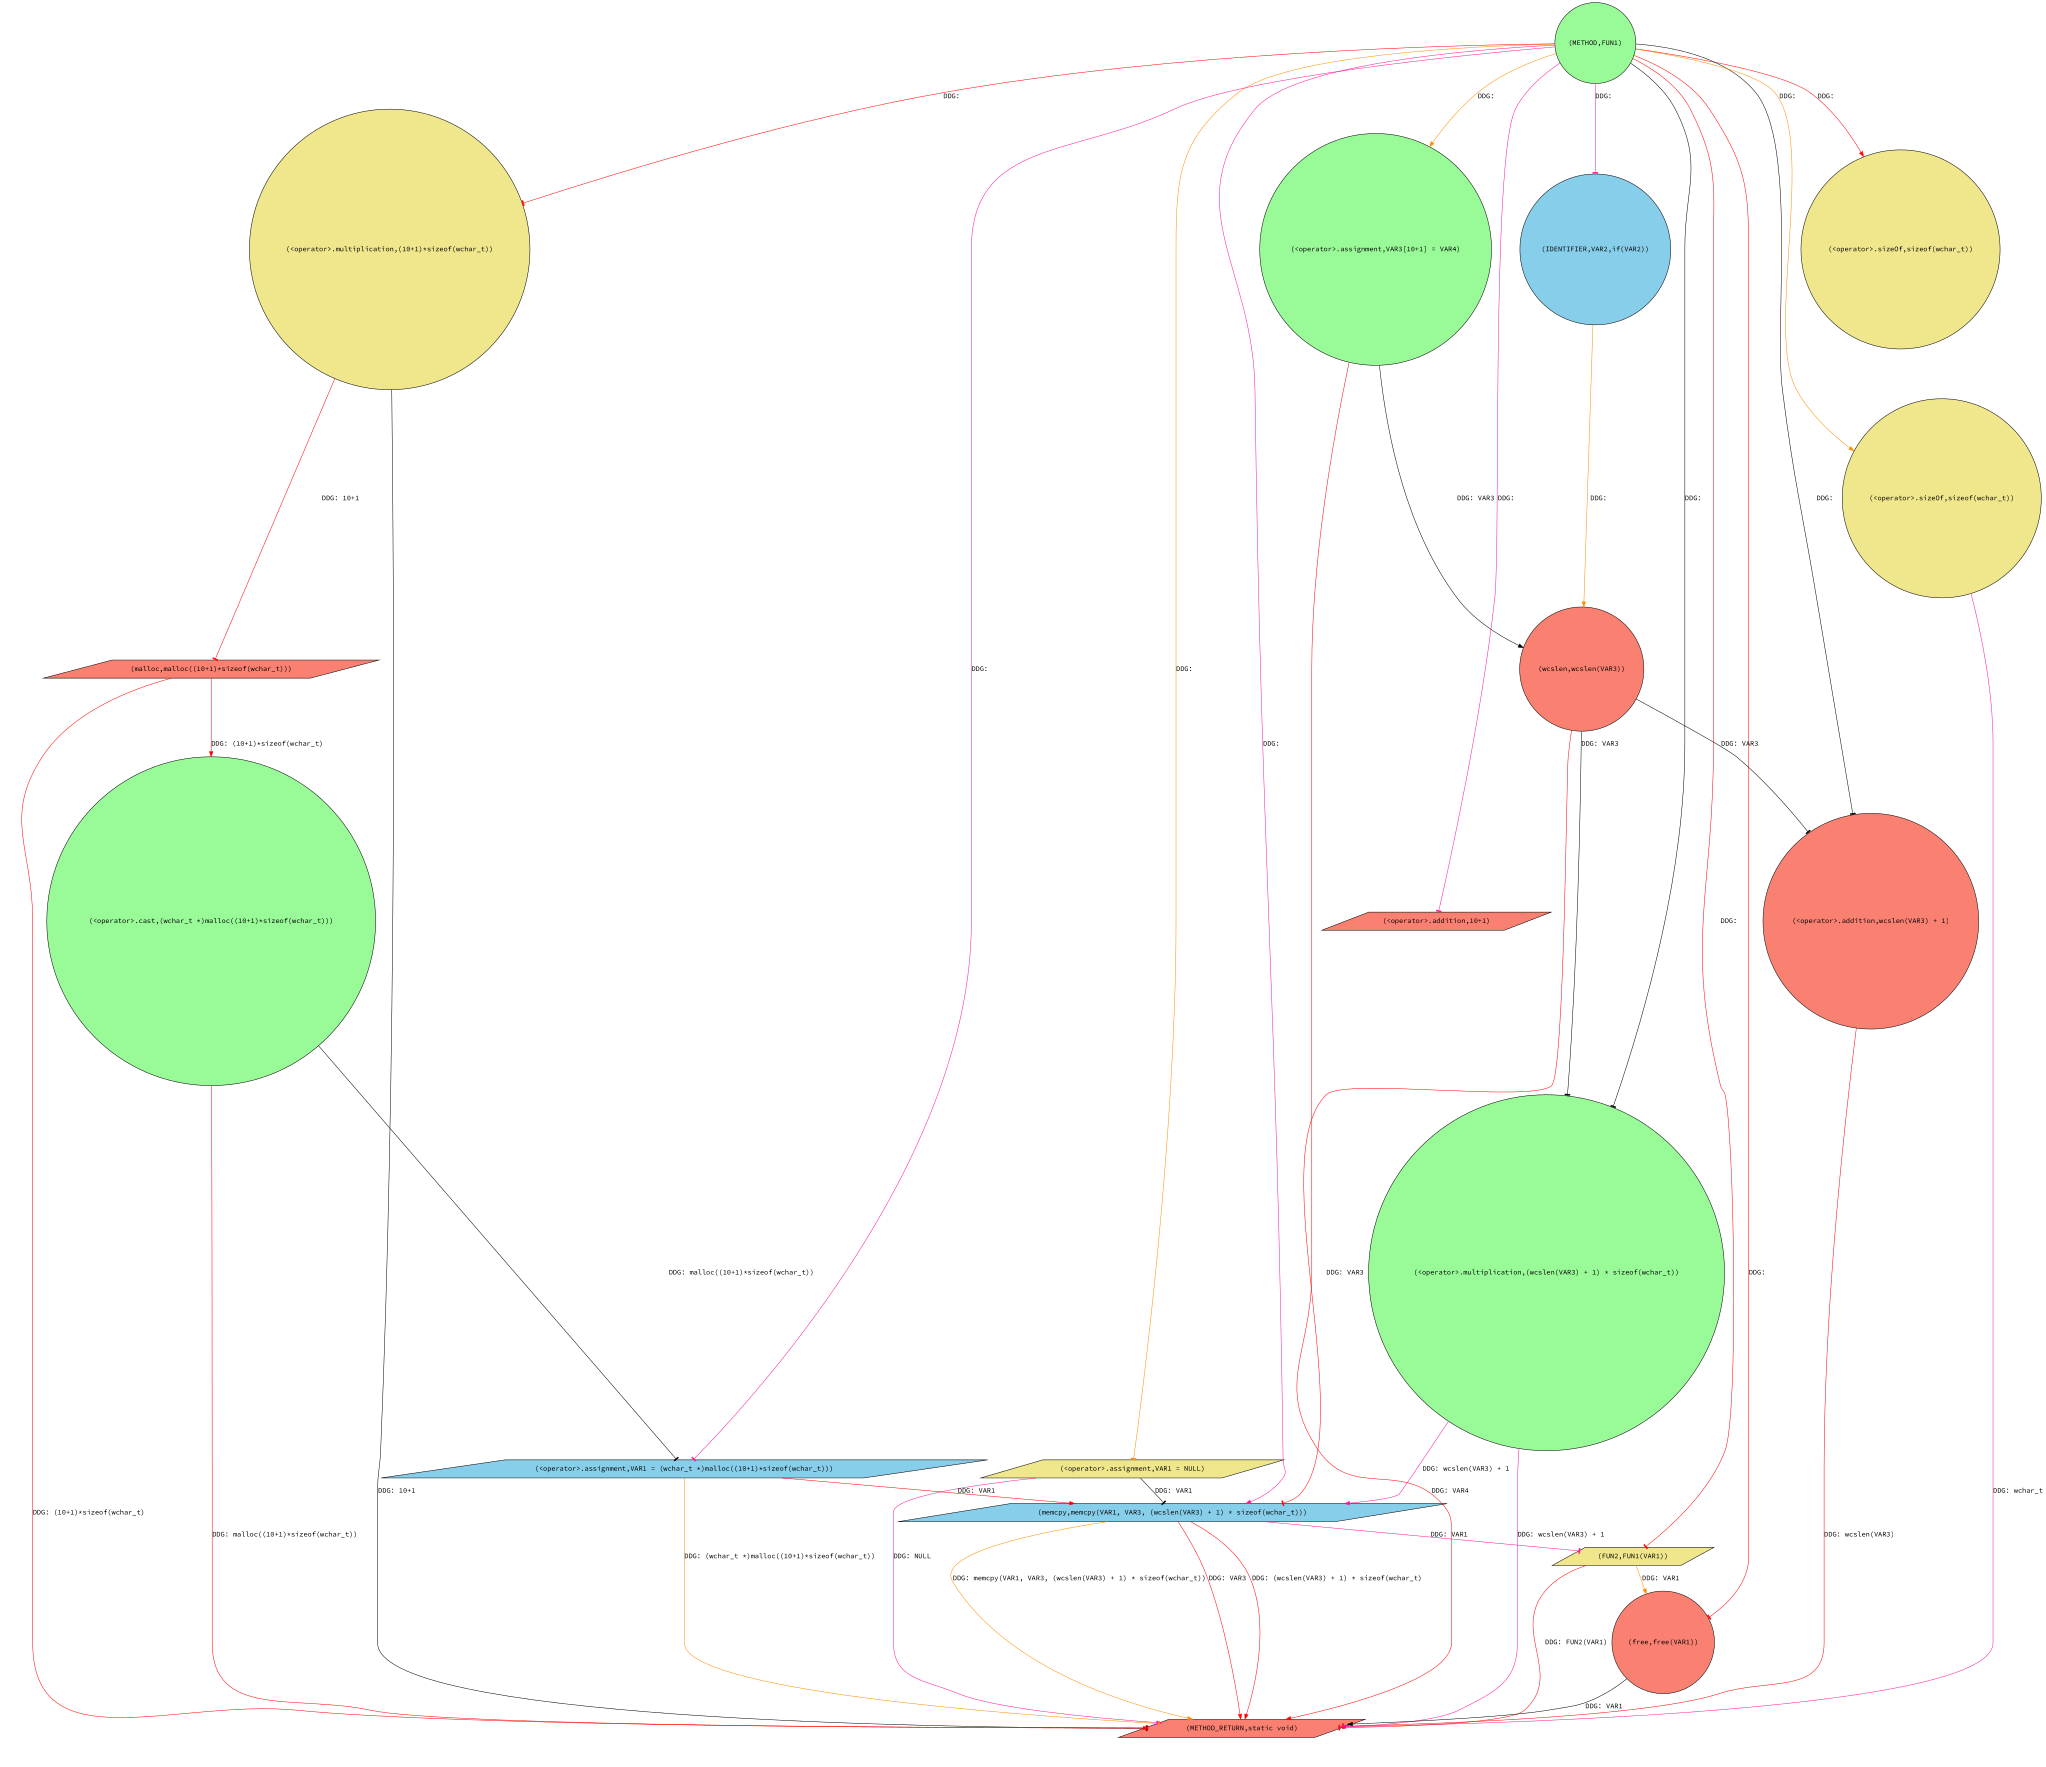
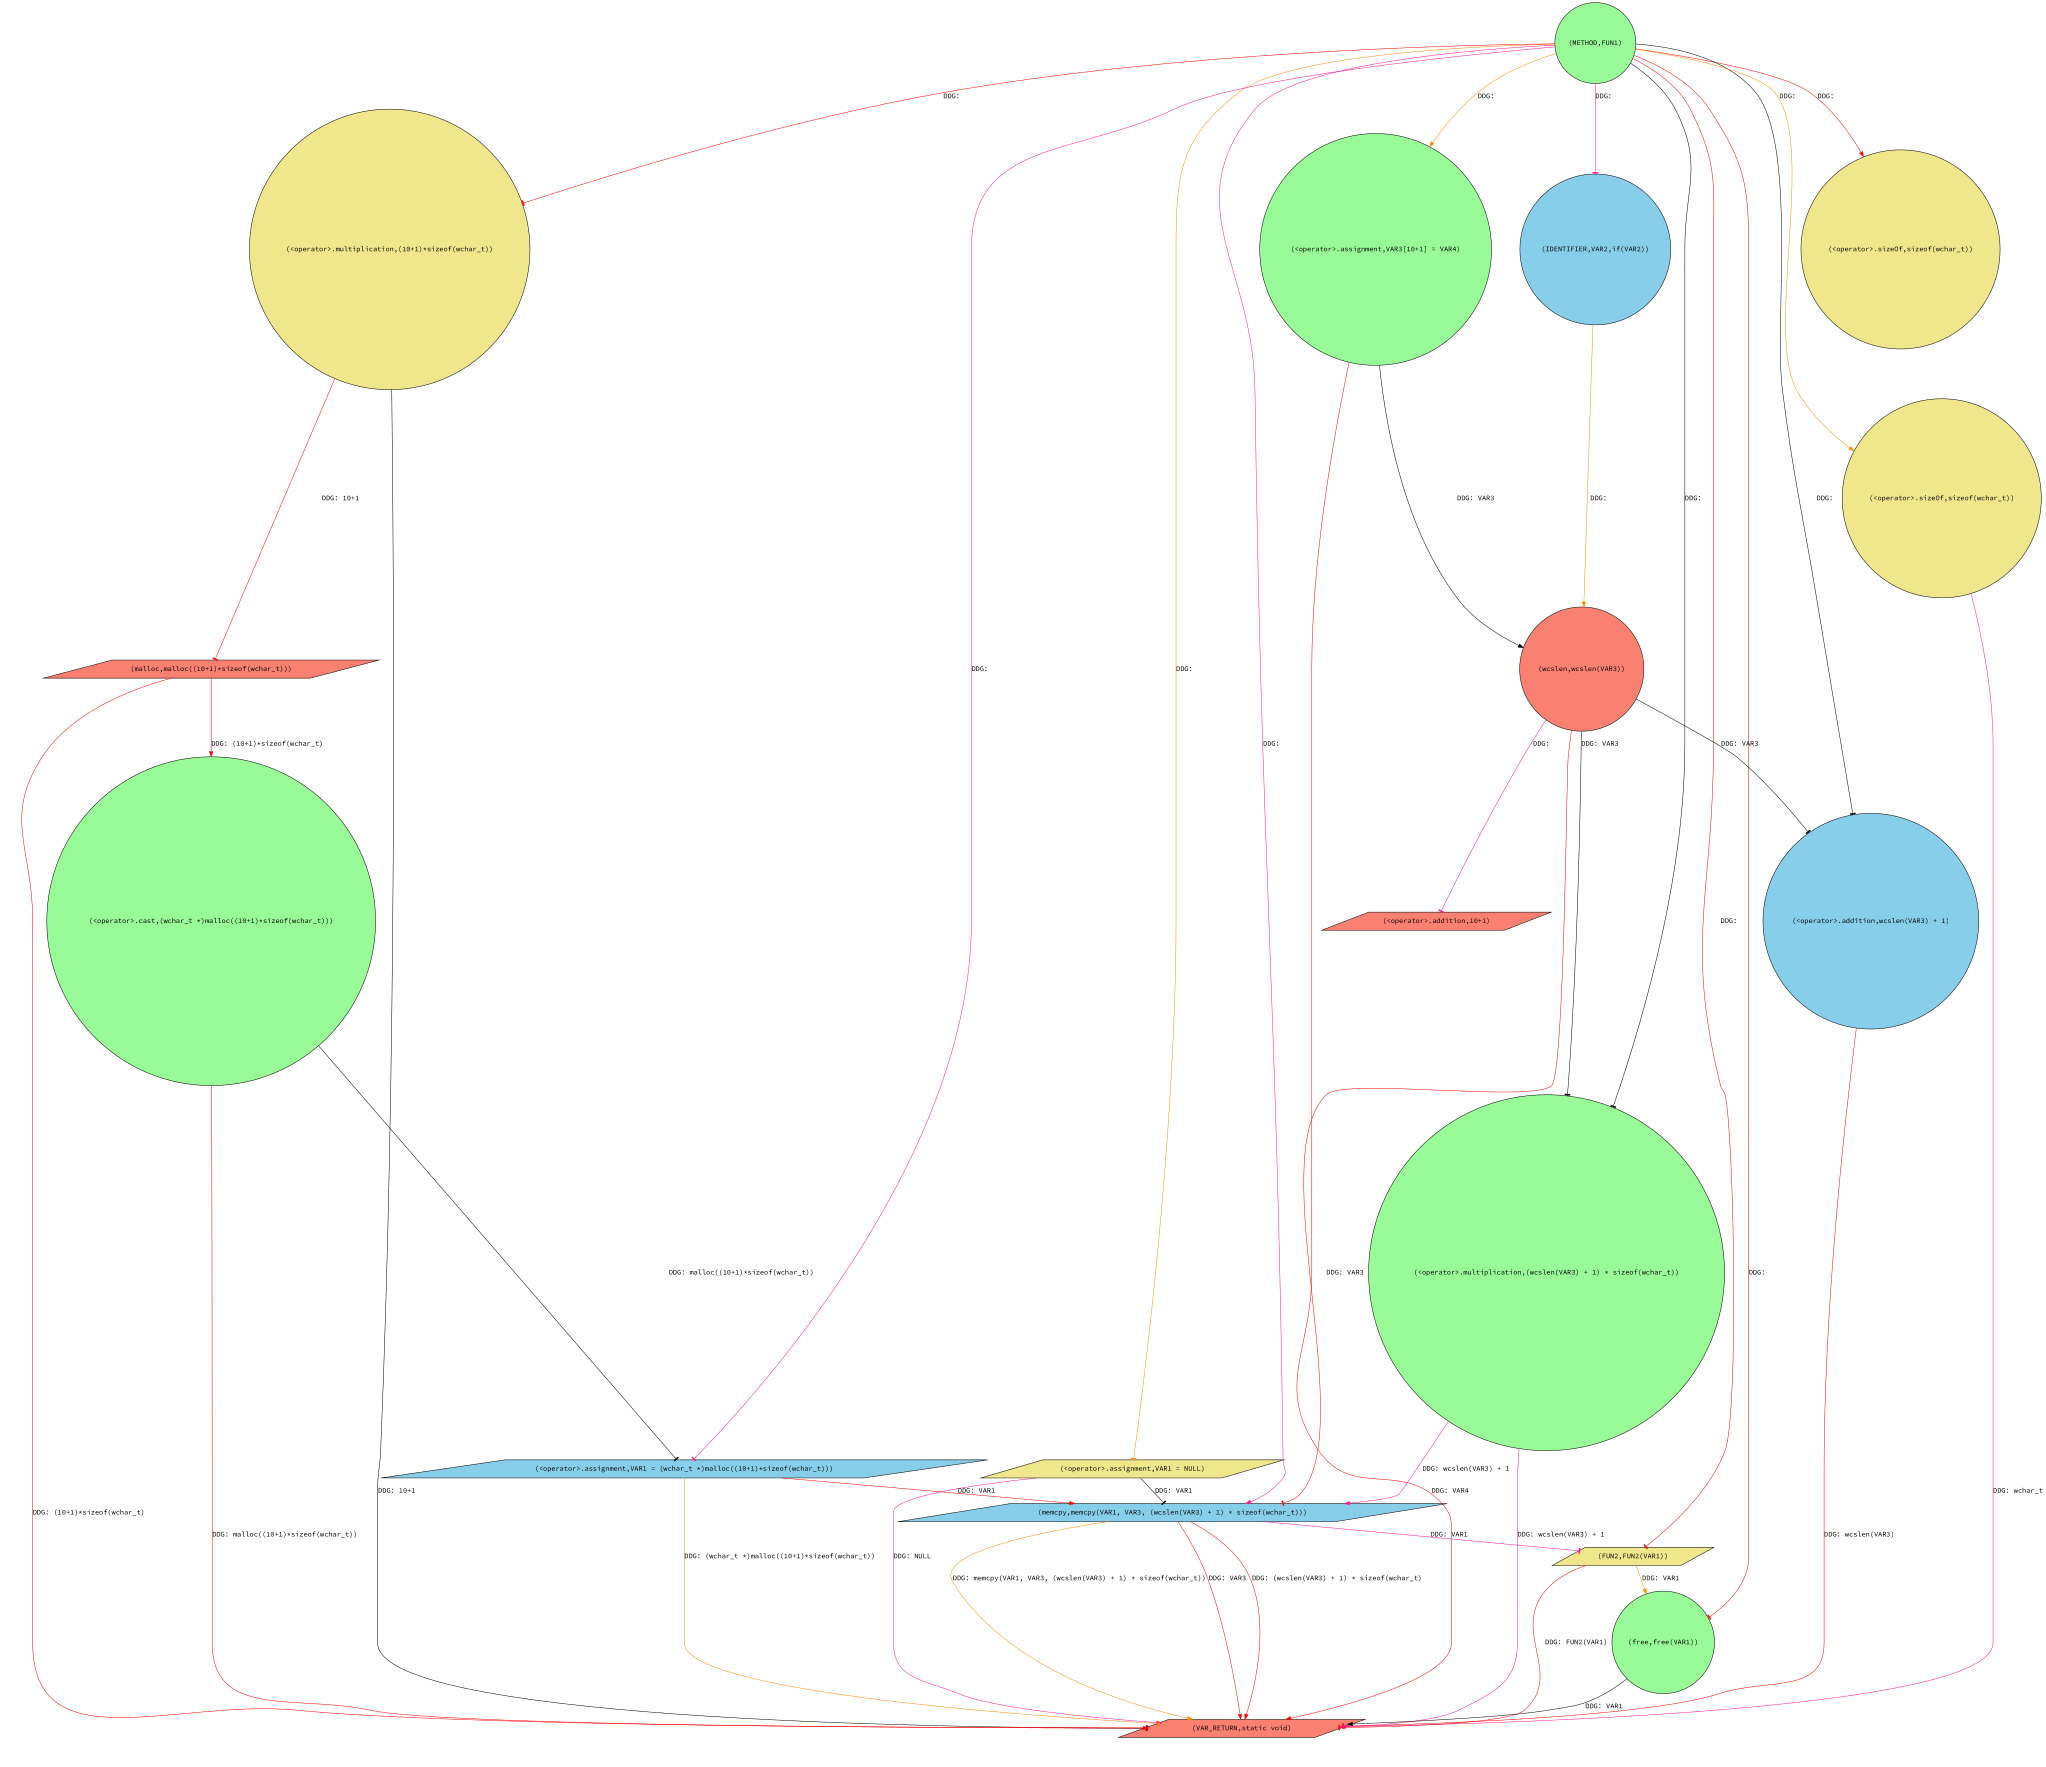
edge "(METHOD,FUN1)" -> "(<operator>.addition,10+1)": now "(wcslen,wcslen(VAR3))" -> "(<operator>.addition,10+1)"
node "(<operator>.addition,wcslen(VAR3) + 1)": fillcolor salmon -> skyblue
node "(FUN2,FUN1(VAR1))": label "(FUN2,FUN1(VAR1))" -> "(FUN2,FUN2(VAR1))"
node "(free,free(VAR1))": fillcolor salmon -> palegreen
node "(METHOD_RETURN,static void)": label "(METHOD_RETURN,static void)" -> "(VAR_RETURN,static void)"
